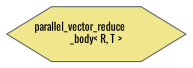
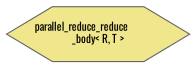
node "parallel_vector_reduce _body< R, T >": label "parallel_vector_reduce _body< R, T >" -> "parallel_reduce_reduce _body< R, T >"
